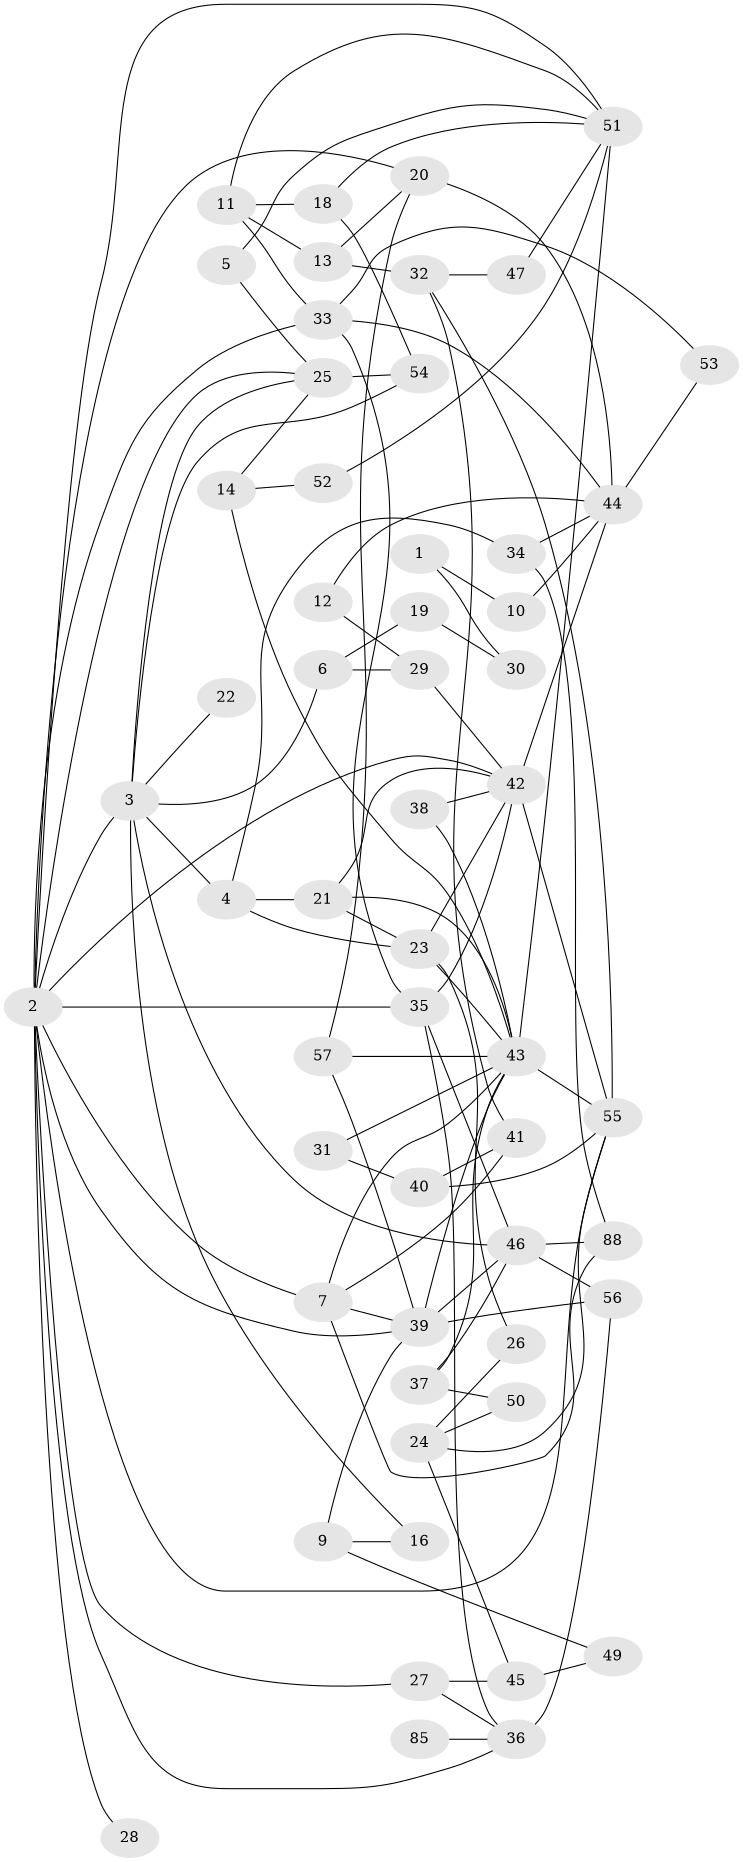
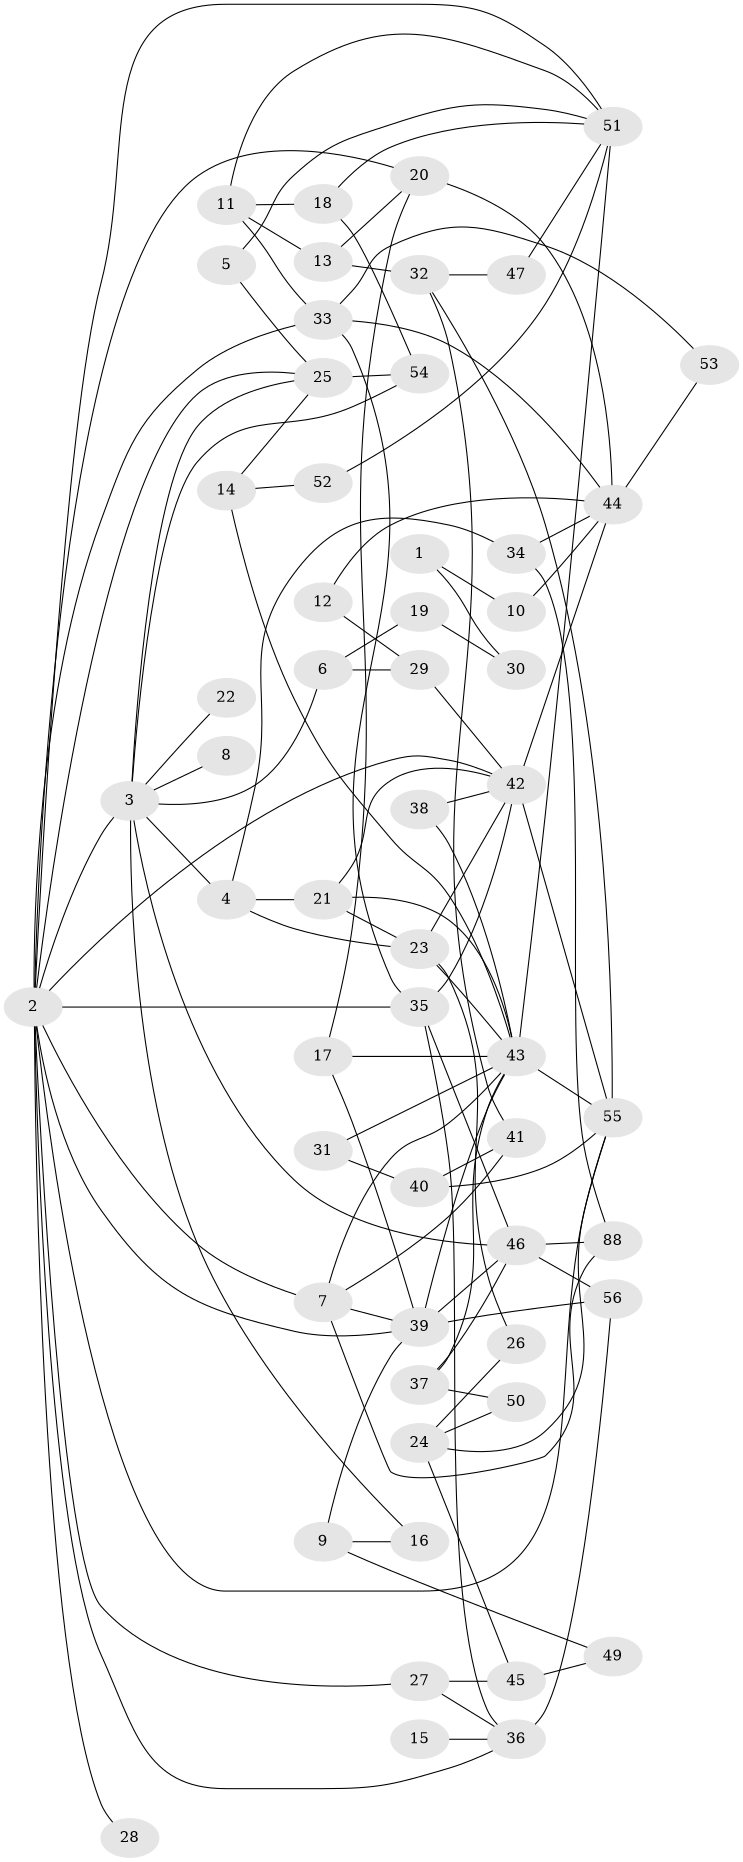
node "8": added
node "57": label "57" -> "17"
node "85": label "85" -> "15"
